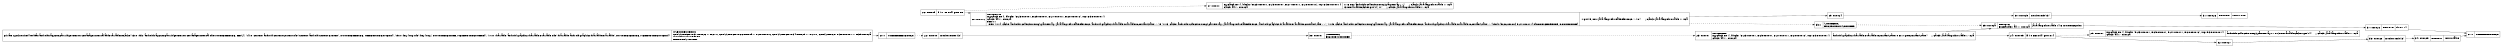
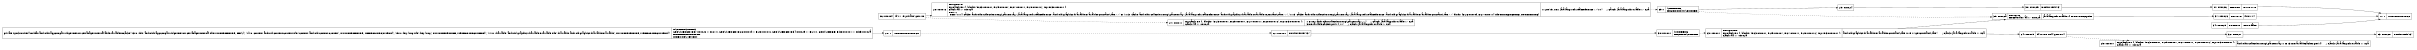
edge "31: 0x0026" -> "21: ?": added
node "26: 0x000f": text "if (r1 != null) goto L8" -> "if (r1 != private) goto L8"
edge "28: 0x001c" -> "29: 0x0024": now "39: ?" -> "29: 0x0024"
edge "33: 0x0028" -> "34: 0x0029": removed
